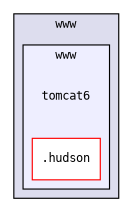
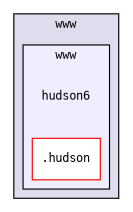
node "tomcat6": label "tomcat6" -> "hudson6"
